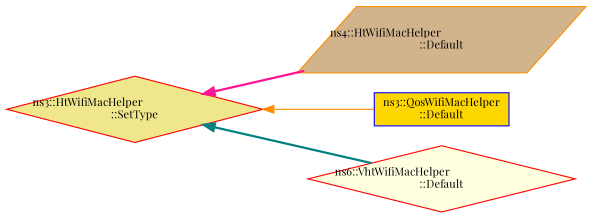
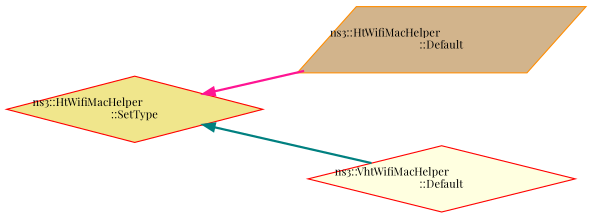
node "ns4::HtWifiMacHelper ::Default": label "ns4::HtWifiMacHelper ::Default" -> "ns3::HtWifiMacHelper ::Default"
node "ns3::QosWifiMacHelper ::Default": removed
node "ns6::VhtWifiMacHelper ::Default": label "ns6::VhtWifiMacHelper ::Default" -> "ns3::VhtWifiMacHelper ::Default"
